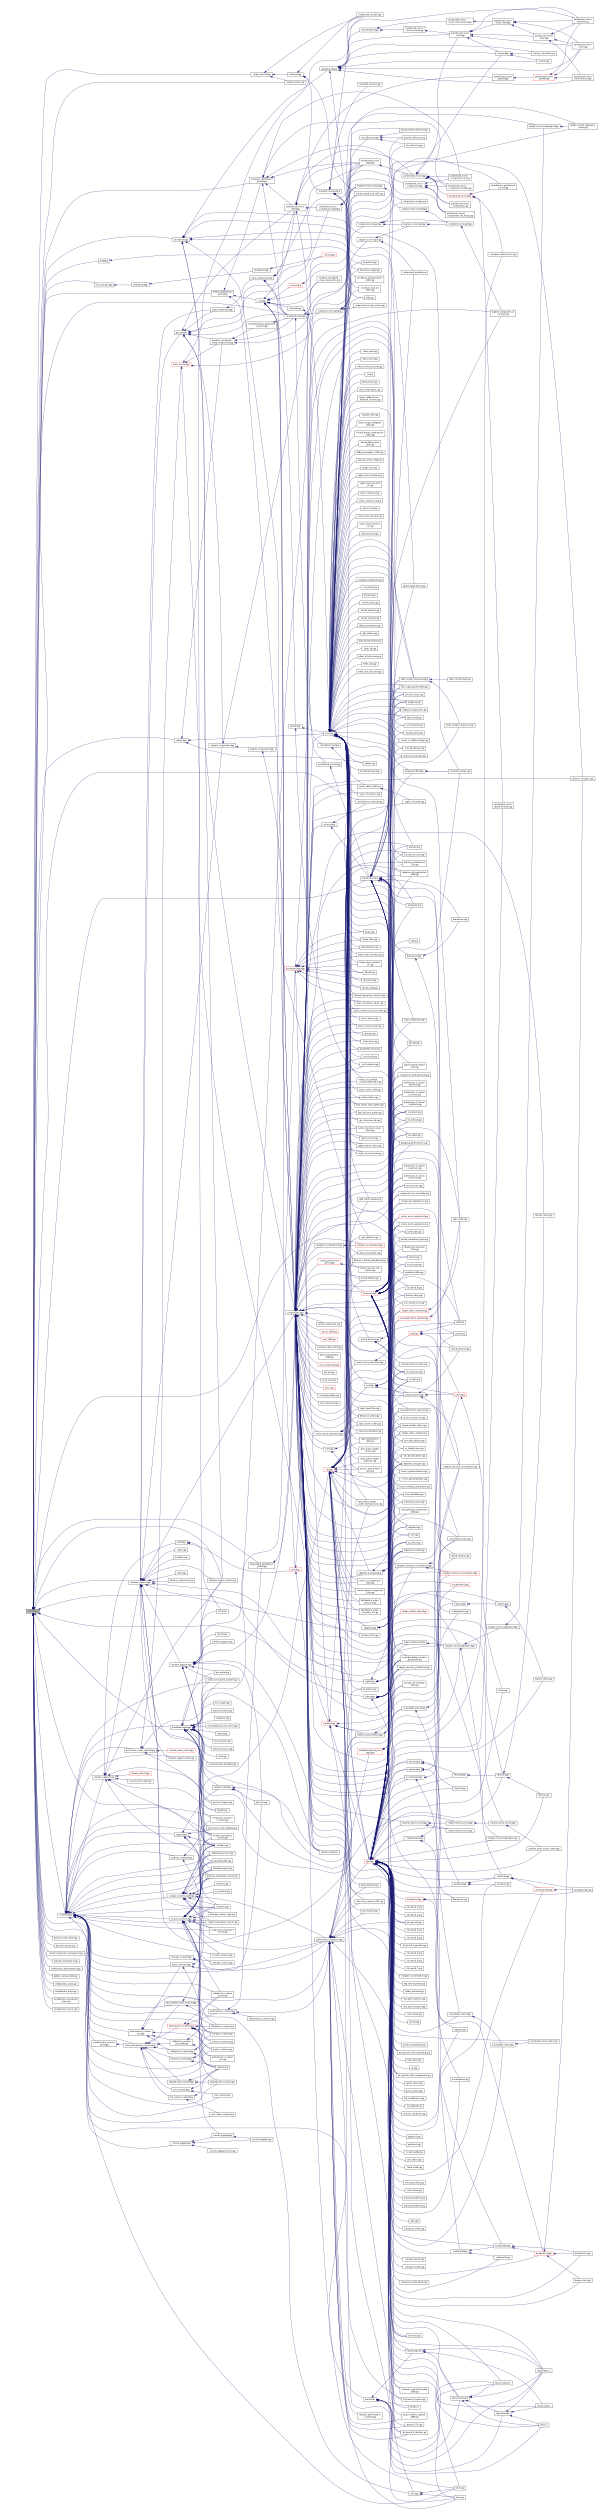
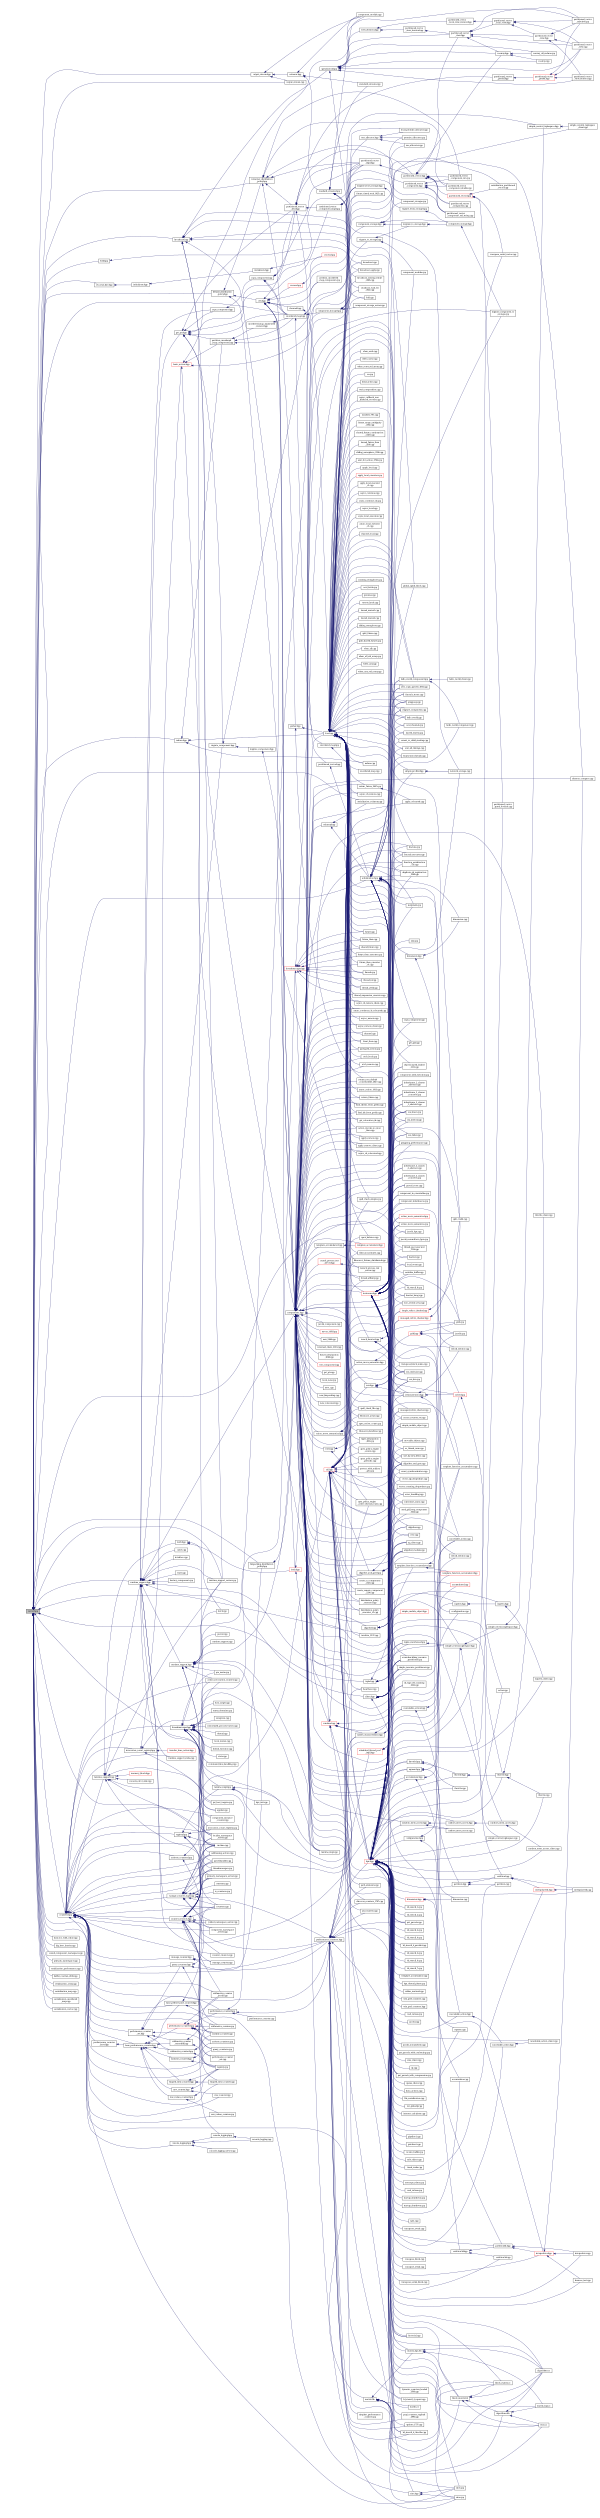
edge "simple_central_tuplespace _client.cpp" -> "lcos.hpp": removed
edge "future_timed_wait_1025.cpp" -> "ostream.hpp": now "standard_streams.cpp" -> "ostream.hpp"
node "apply_local_executor.cpp": color black -> red
node "new_2848.cpp": color red -> black
node "new_.cpp": color red -> black
node "simple_refcnt_checker.cpp": removed
node "manage_counter_type.cpp": removed
